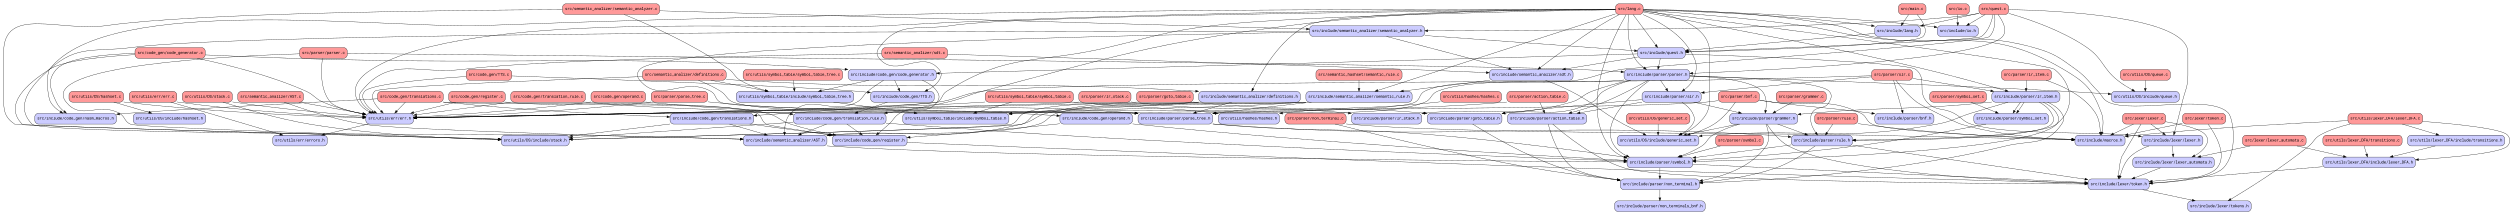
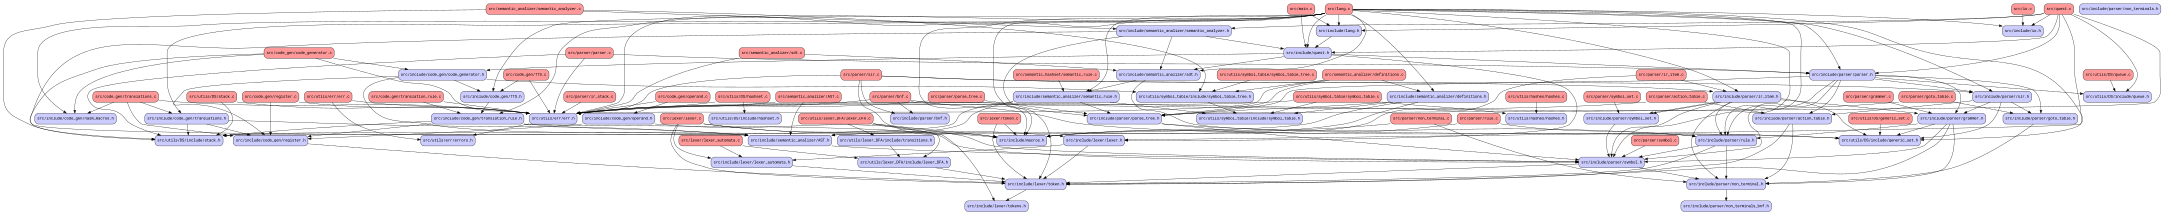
node "src/include/parser/non_terminals.h": added
node "src/include/parser/lr_stack.h": removed
node "src/utils/lexer_DFA/transitions.c": removed
